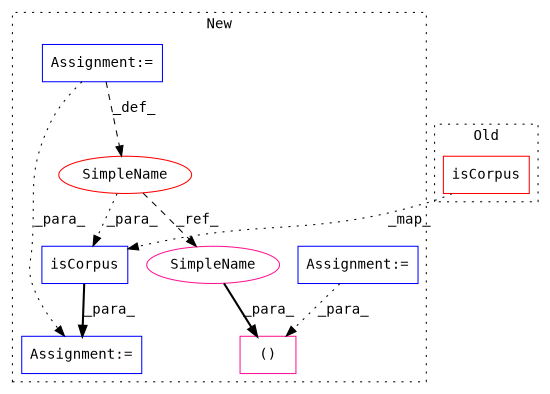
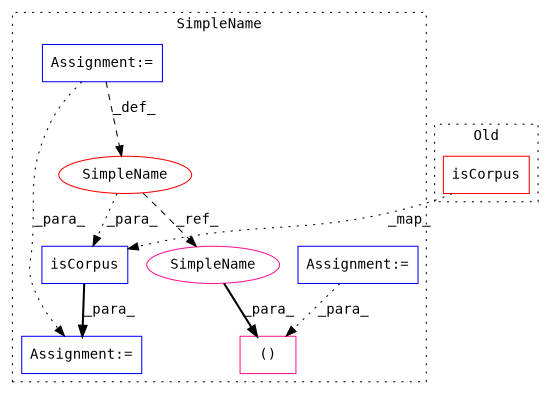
cluster "New": label "New" -> "SimpleName"
